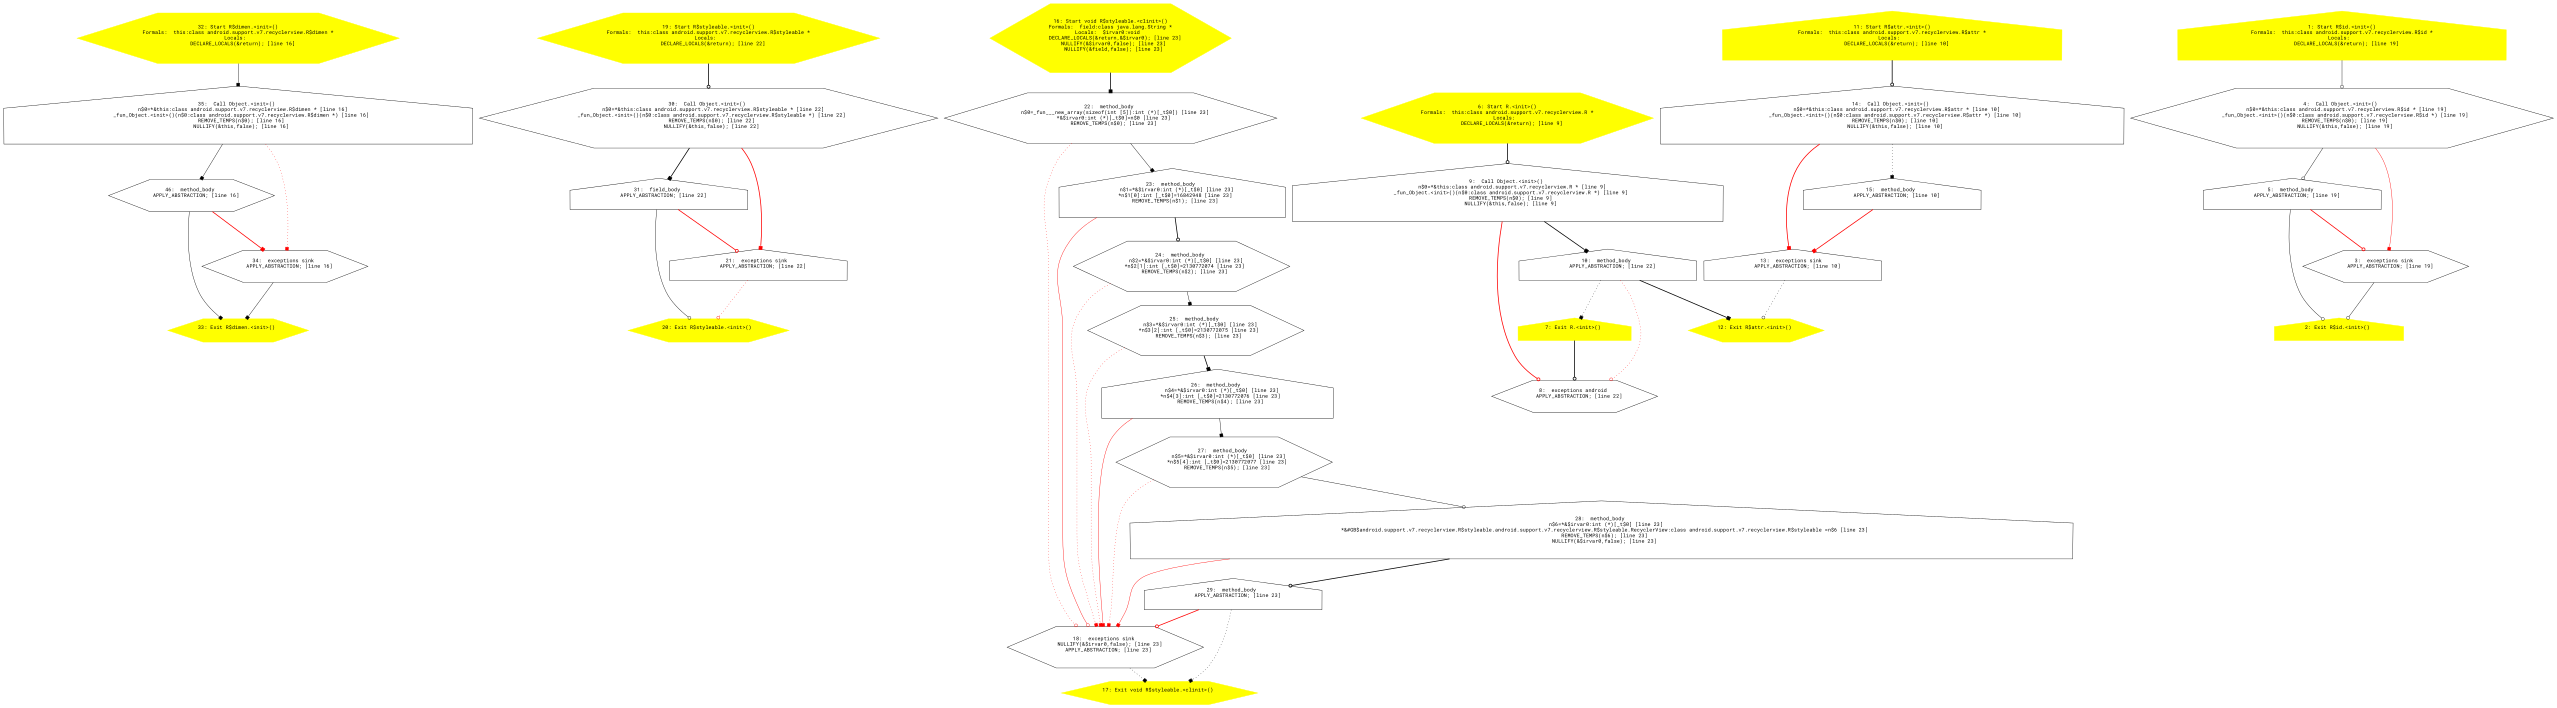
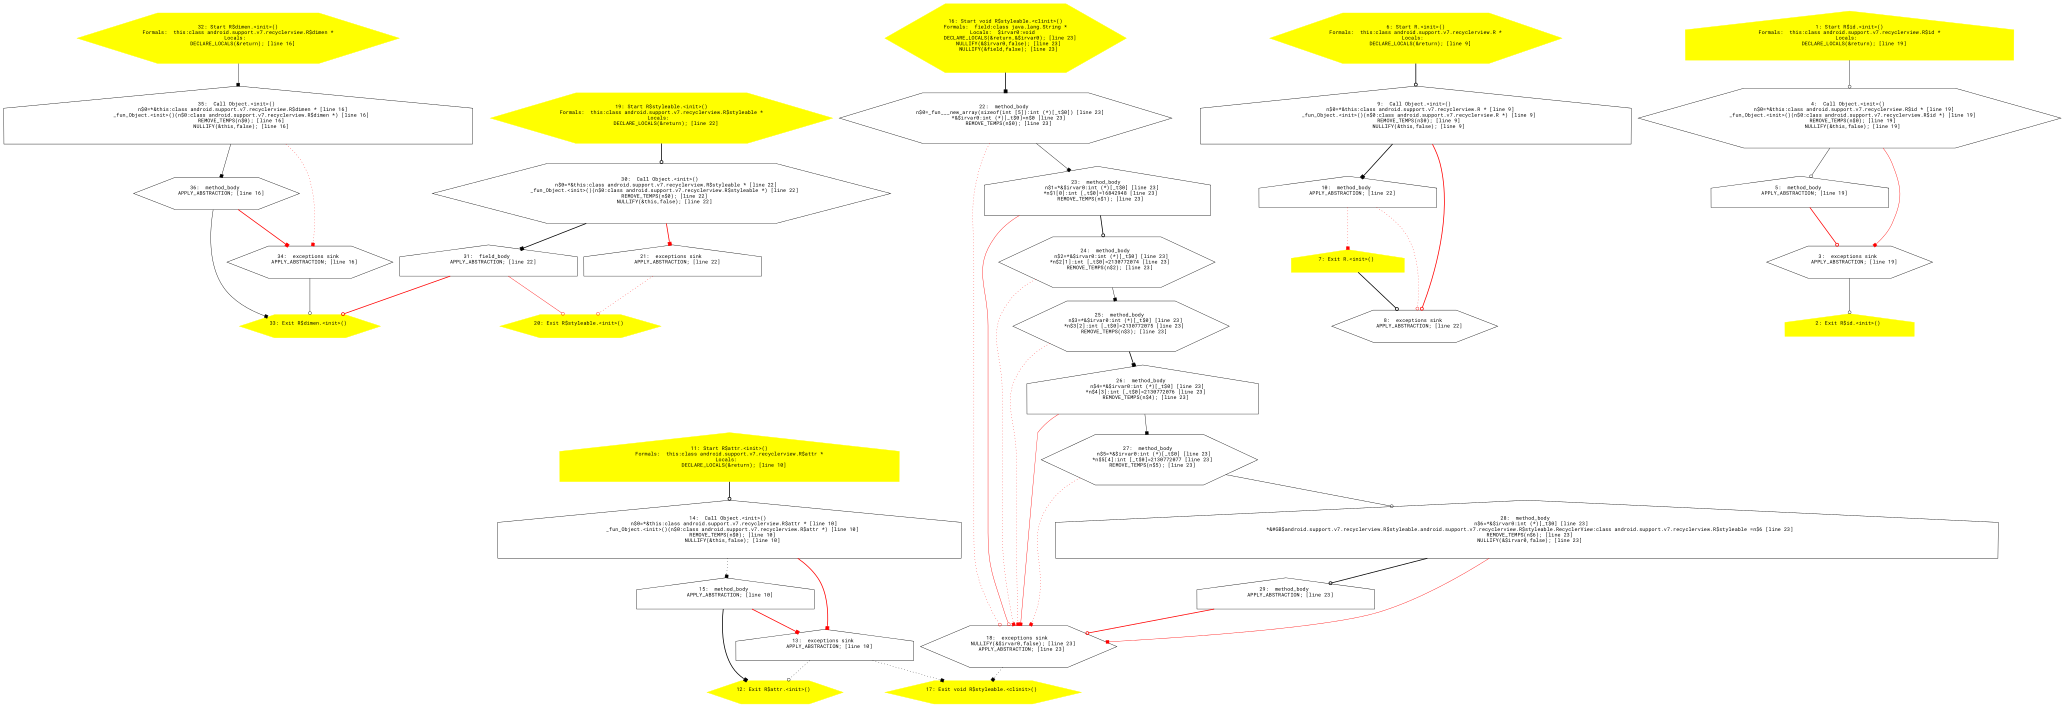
node "46:  method_body APPLY_ABSTRACTION; [line 16]": label "46:  method_body APPLY_ABSTRACTION; [line 16]" -> "36:  method_body APPLY_ABSTRACTION; [line 16]"
edge "31:  field_body APPLY_ABSTRACTION; [line 22]" -> "21:  exceptions sink APPLY_ABSTRACTION; [line 22]": now "31:  field_body APPLY_ABSTRACTION; [line 22]" -> "33: Exit R$dimen.<init>()"
edge "31:  field_body APPLY_ABSTRACTION; [line 22]" -> "20: Exit R$styleable.<init>()": color black -> red
edge "5:  method_body APPLY_ABSTRACTION; [line 19]" -> "2: Exit R$id.<init>()": removed
edge "10:  method_body APPLY_ABSTRACTION; [line 22]" -> "7: Exit R.<init>()": color black -> red
edge "34:  exceptions sink APPLY_ABSTRACTION; [line 16]" -> "33: Exit R$dimen.<init>()": arrowhead box -> odot
edge "10:  method_body APPLY_ABSTRACTION; [line 22]" -> "12: Exit R$attr.<init>()": now "15:  method_body APPLY_ABSTRACTION; [line 10]" -> "12: Exit R$attr.<init>()"
node "8:  exceptions android APPLY_ABSTRACTION; [line 22]": label "8:  exceptions android APPLY_ABSTRACTION; [line 22]" -> "8:  exceptions sink APPLY_ABSTRACTION; [line 22]"
edge "29:  method_body APPLY_ABSTRACTION; [line 23]" -> "17: Exit void R$styleable.<clinit>()": now "13:  exceptions sink APPLY_ABSTRACTION; [line 10]" -> "17: Exit void R$styleable.<clinit>()"
